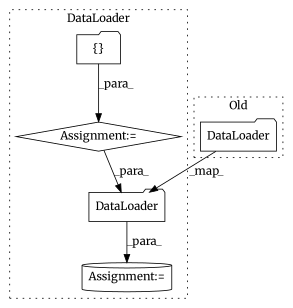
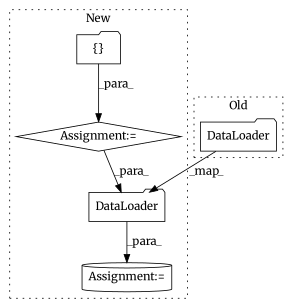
cluster "DataLoader": label "DataLoader" -> "New"
